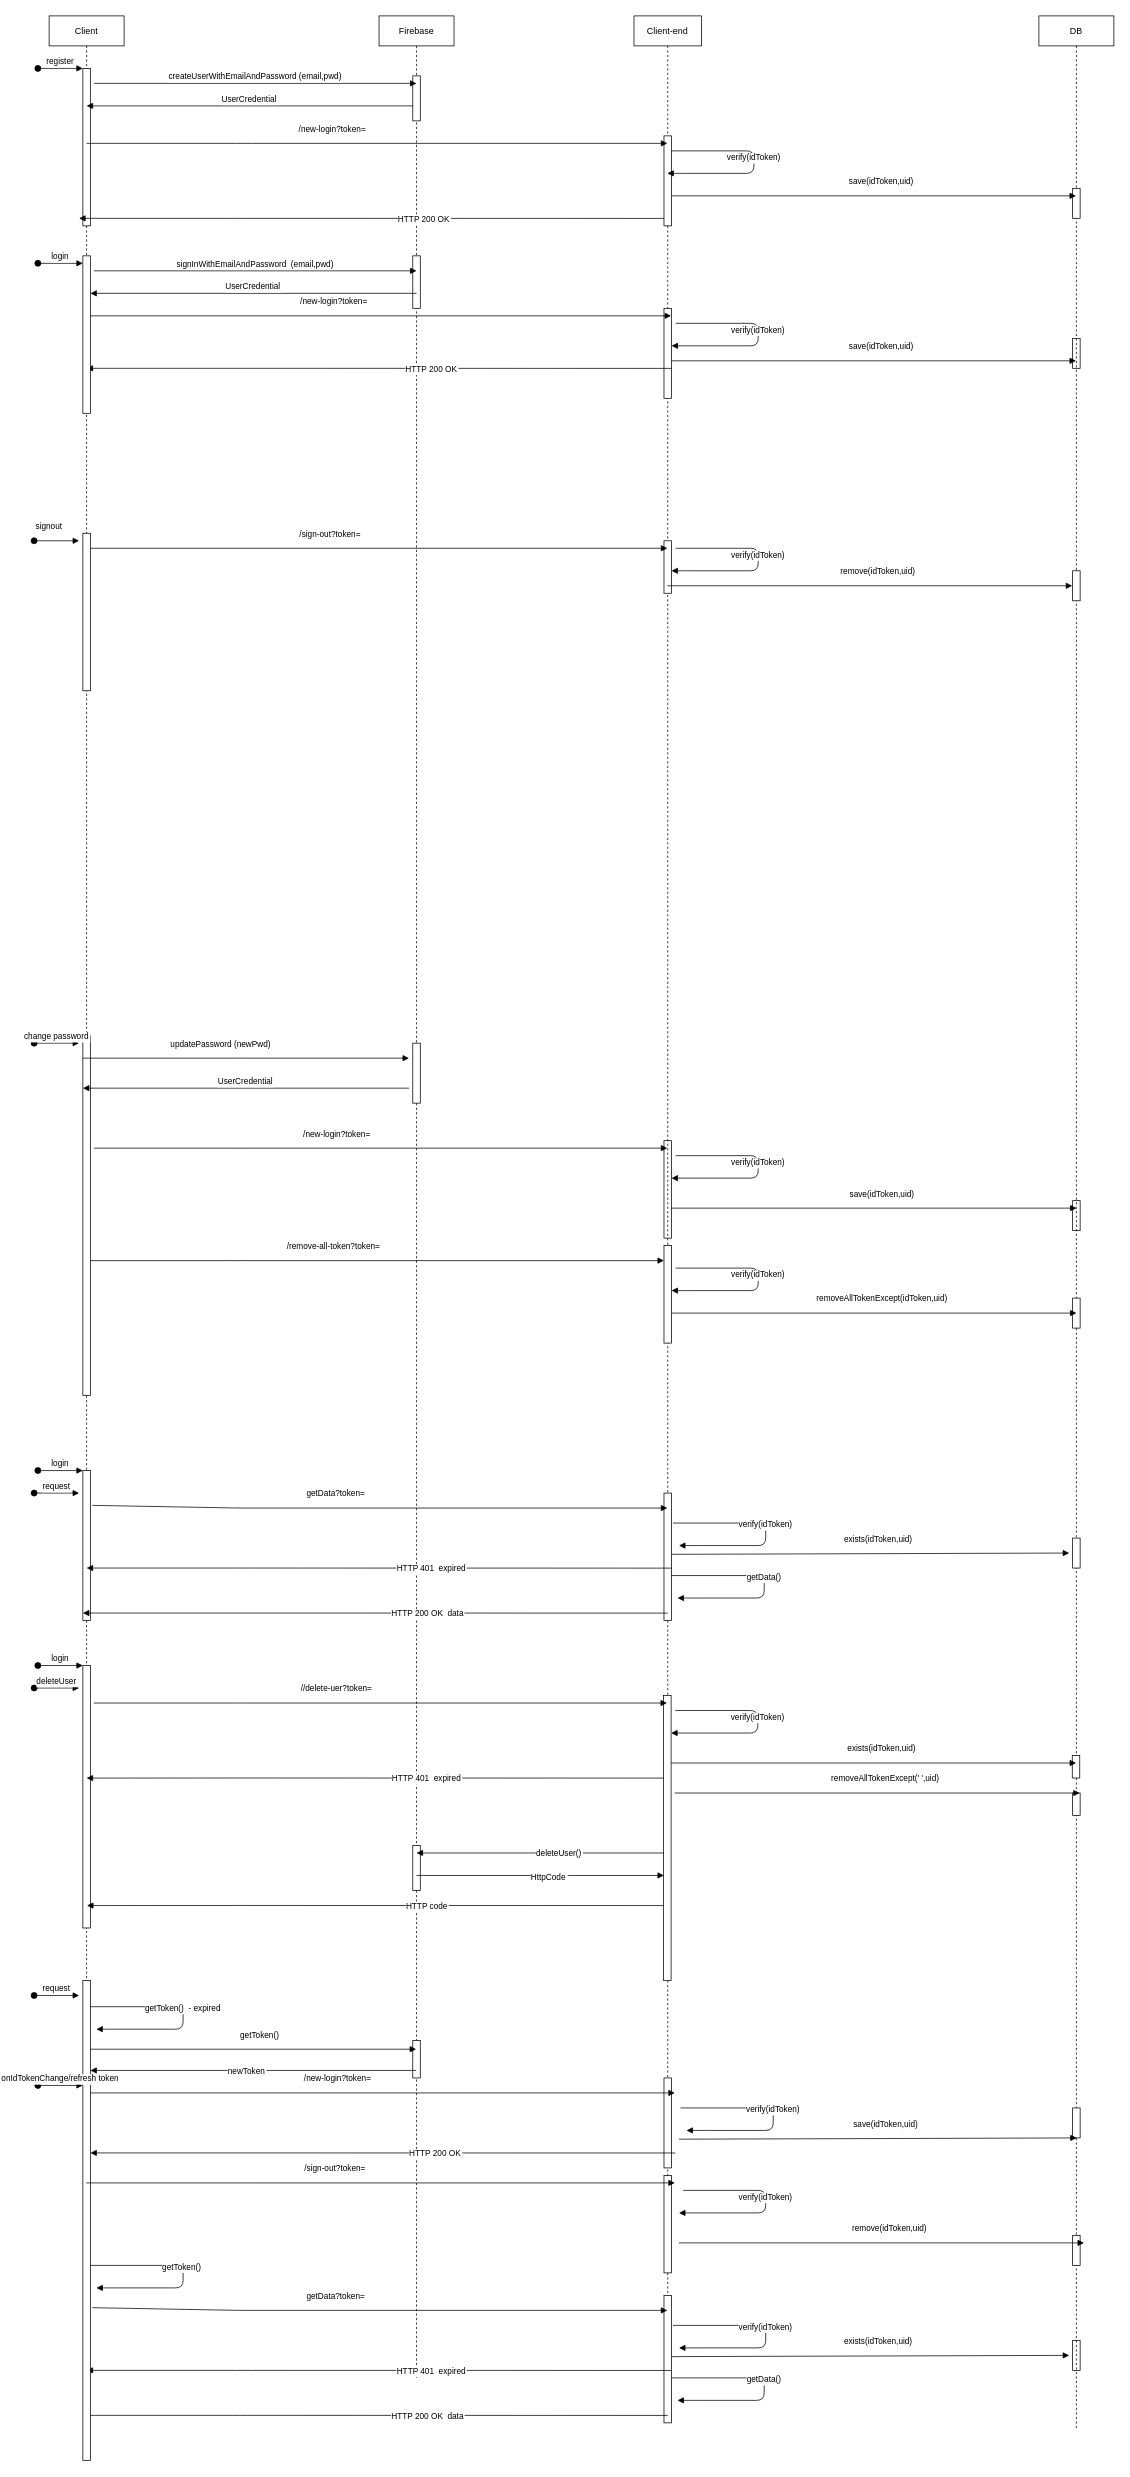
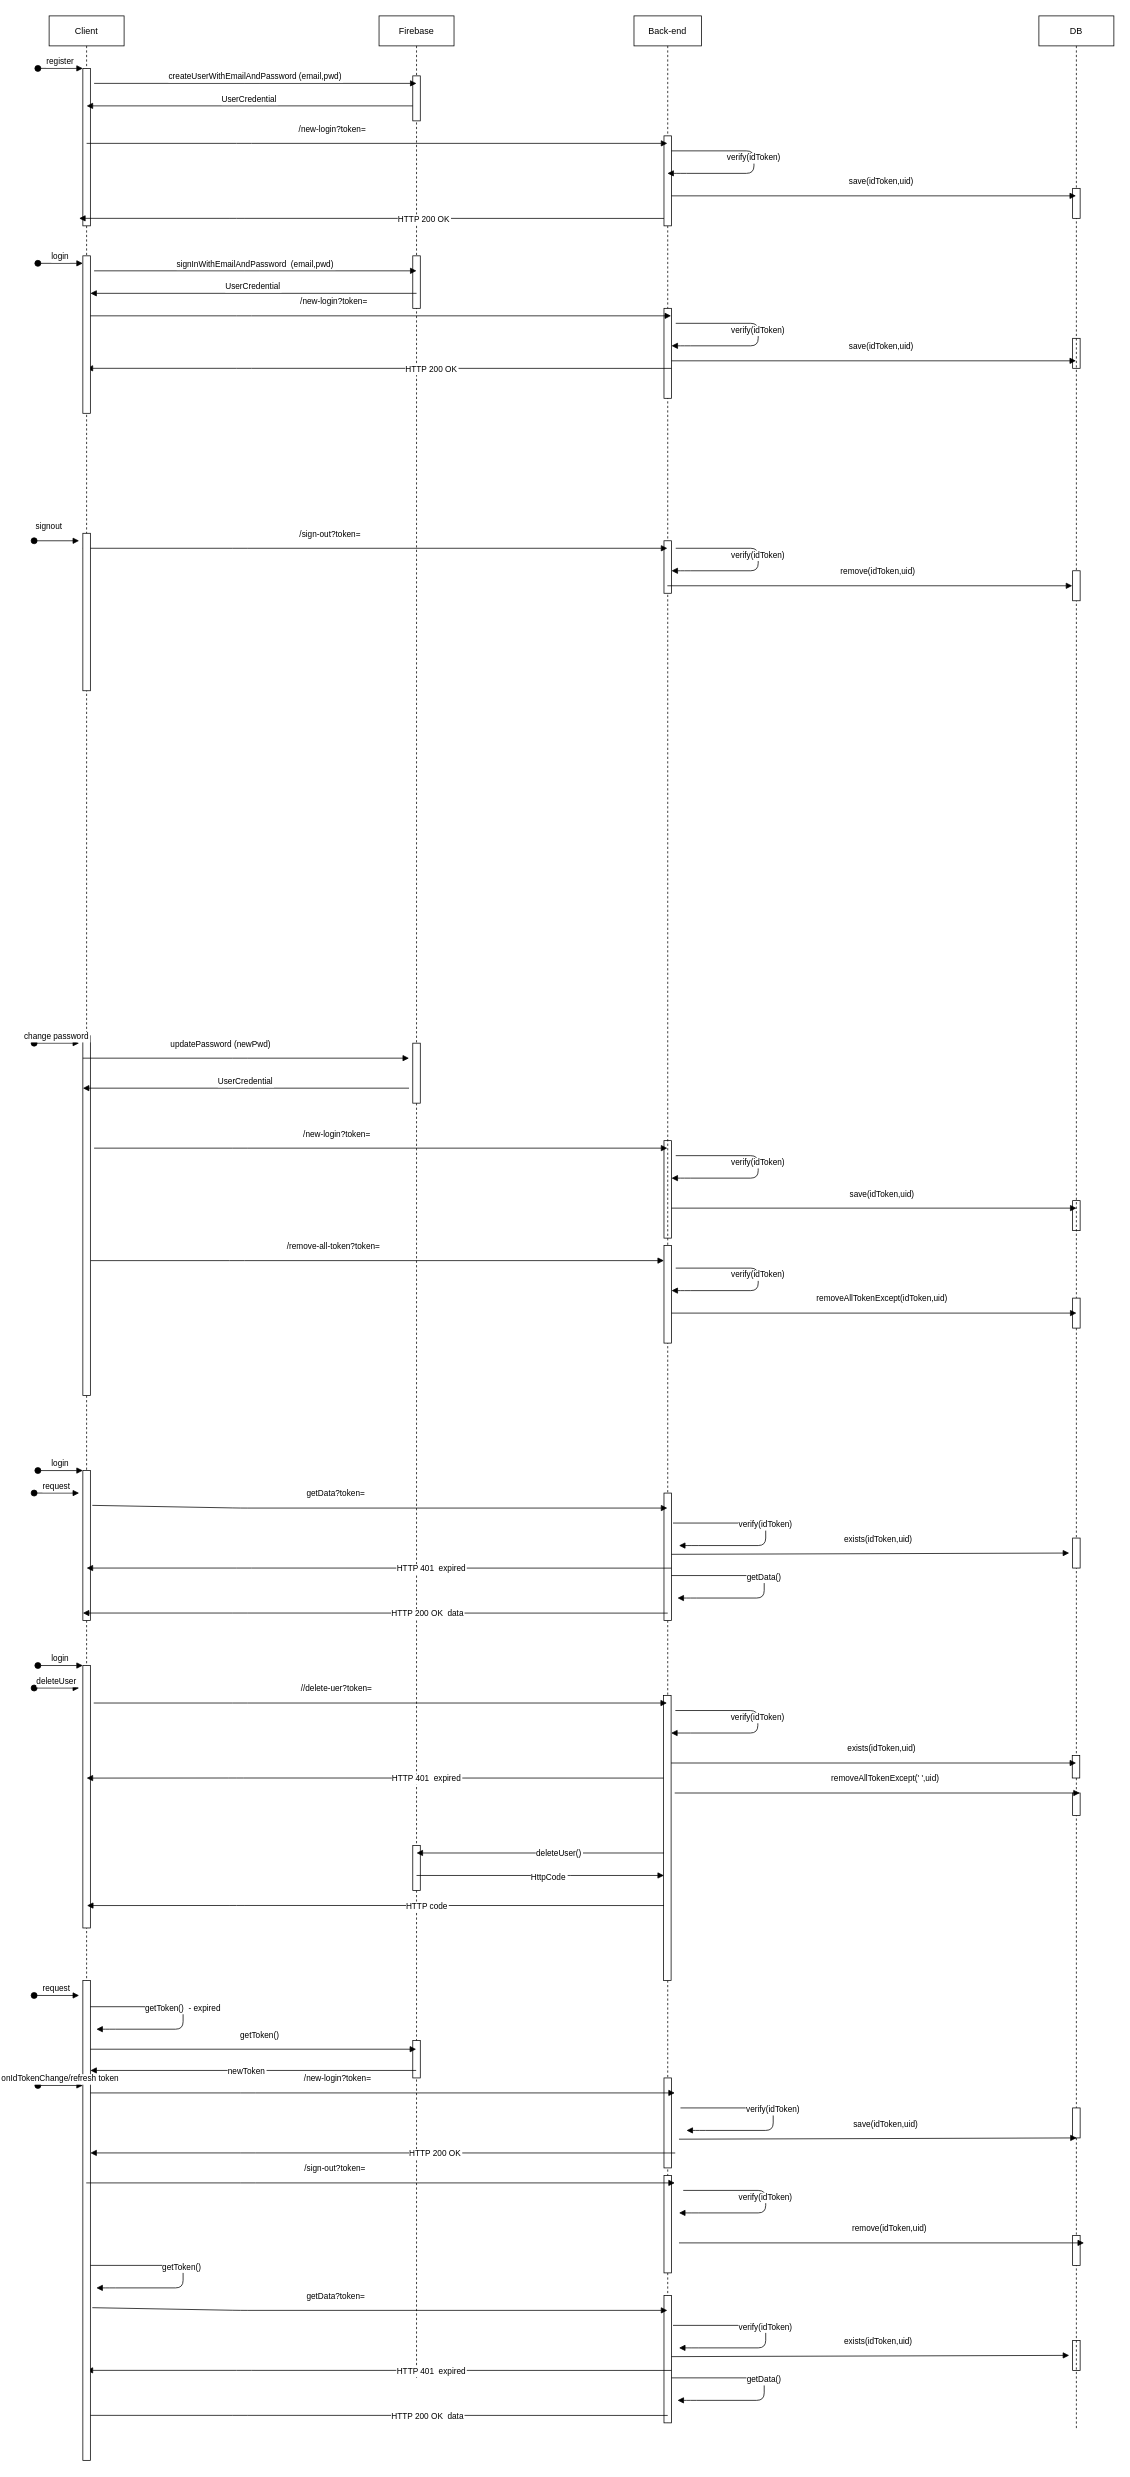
node "Client-end": label "Client-end" -> "Back-end"
